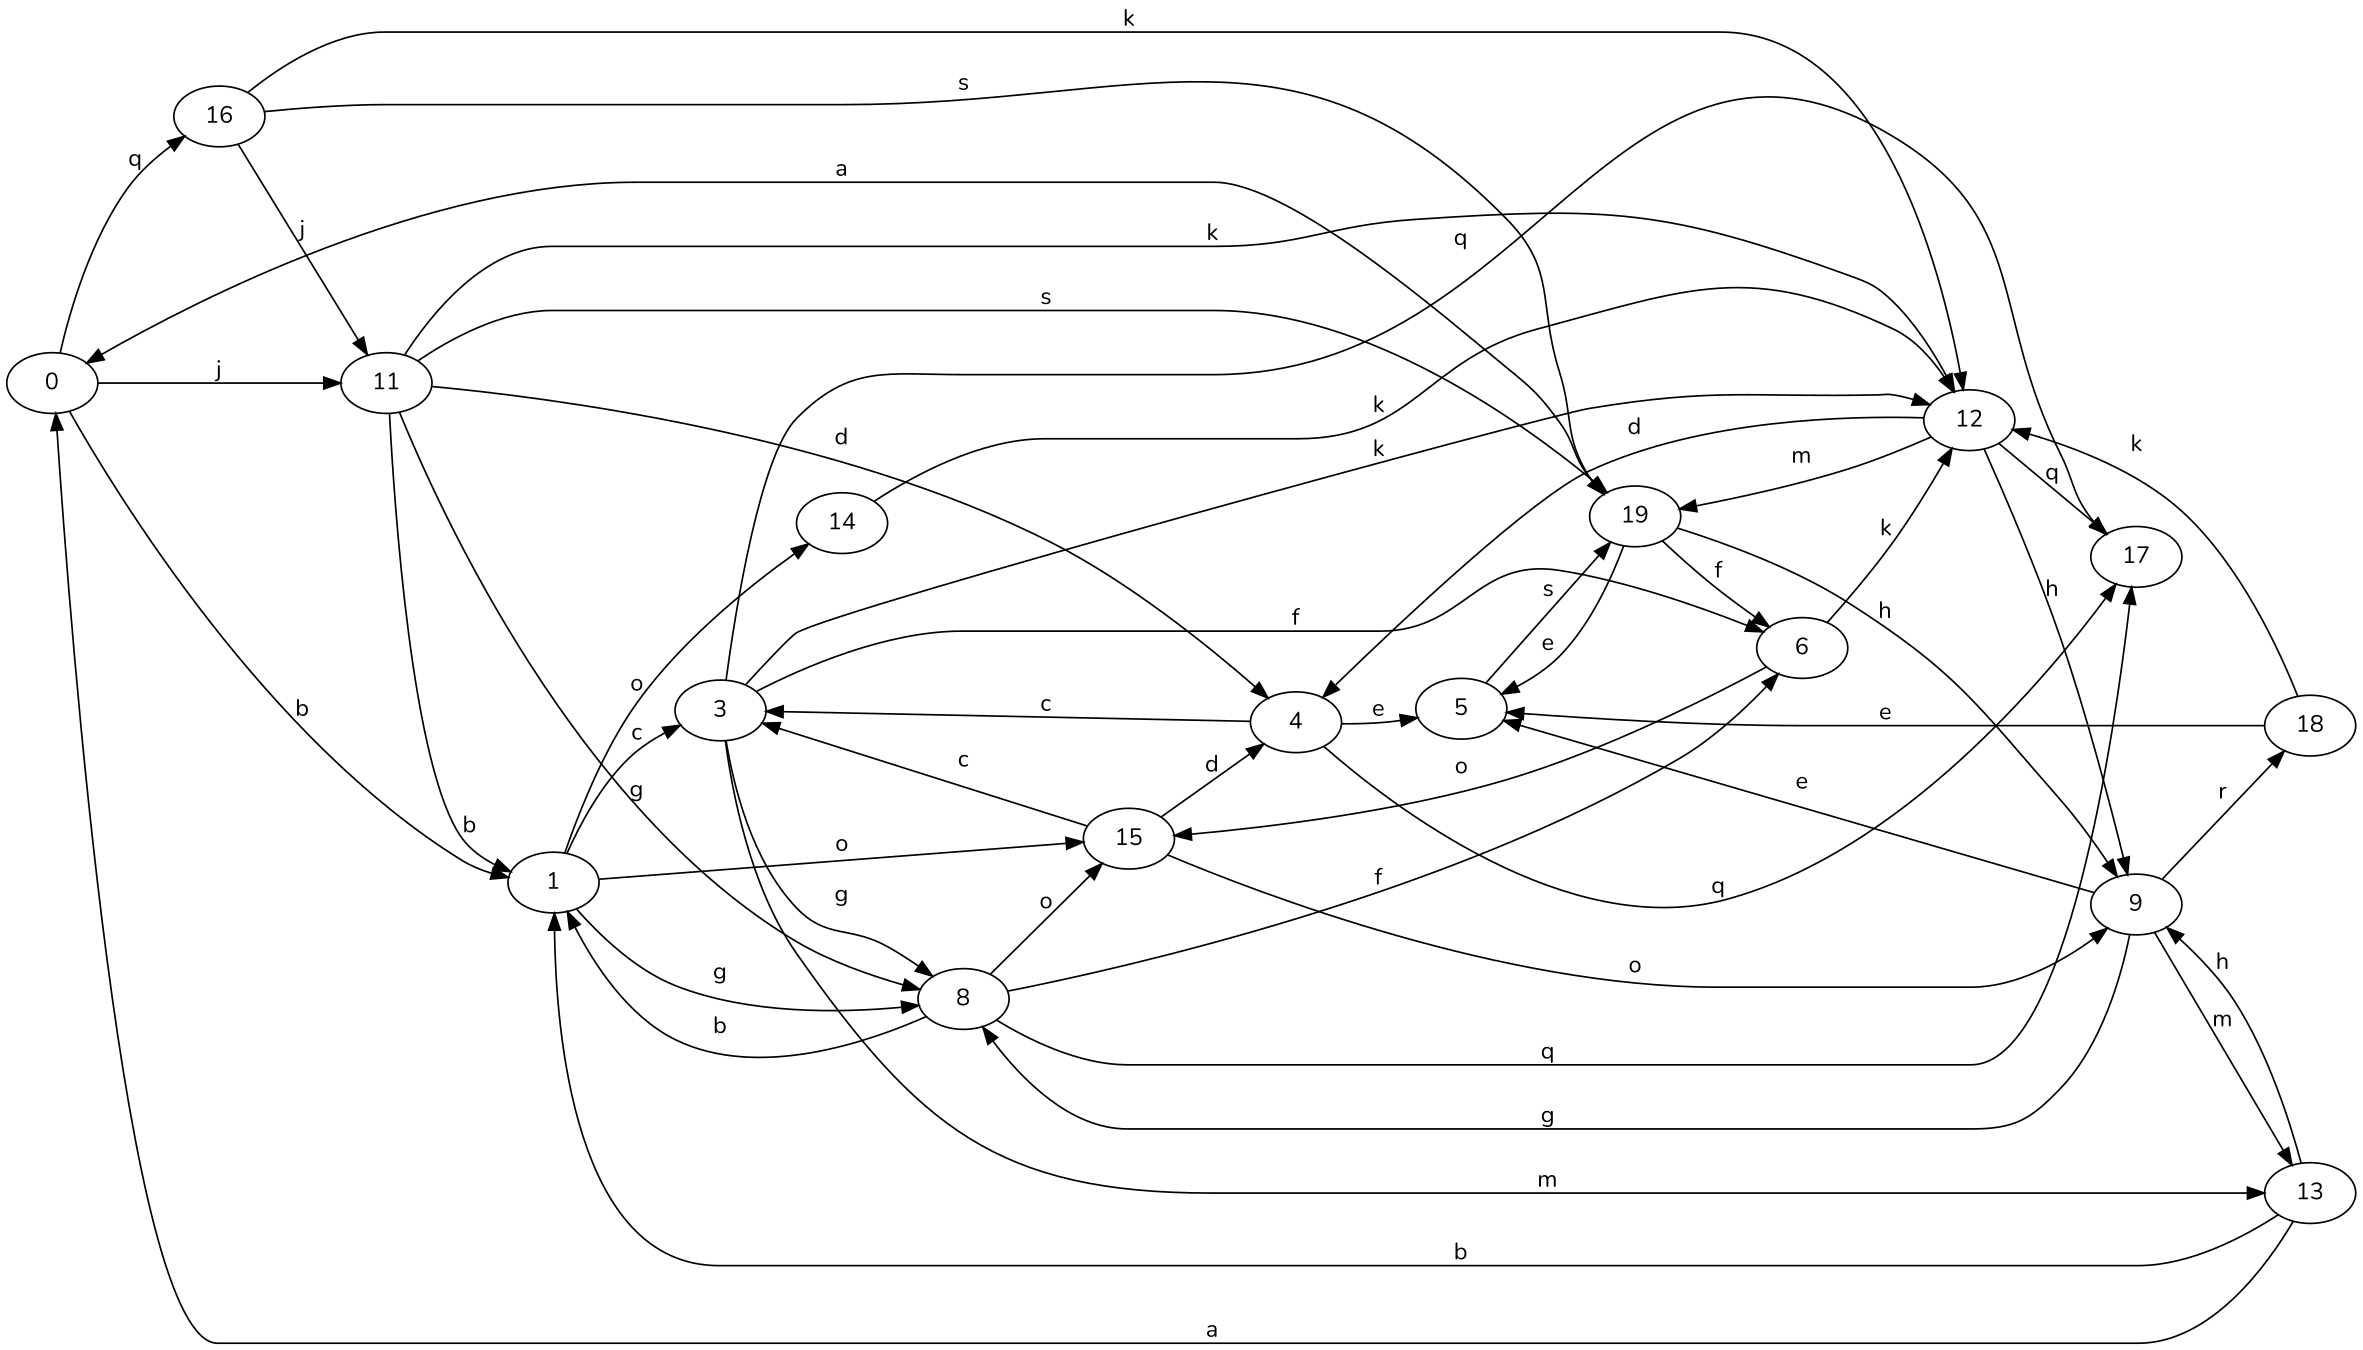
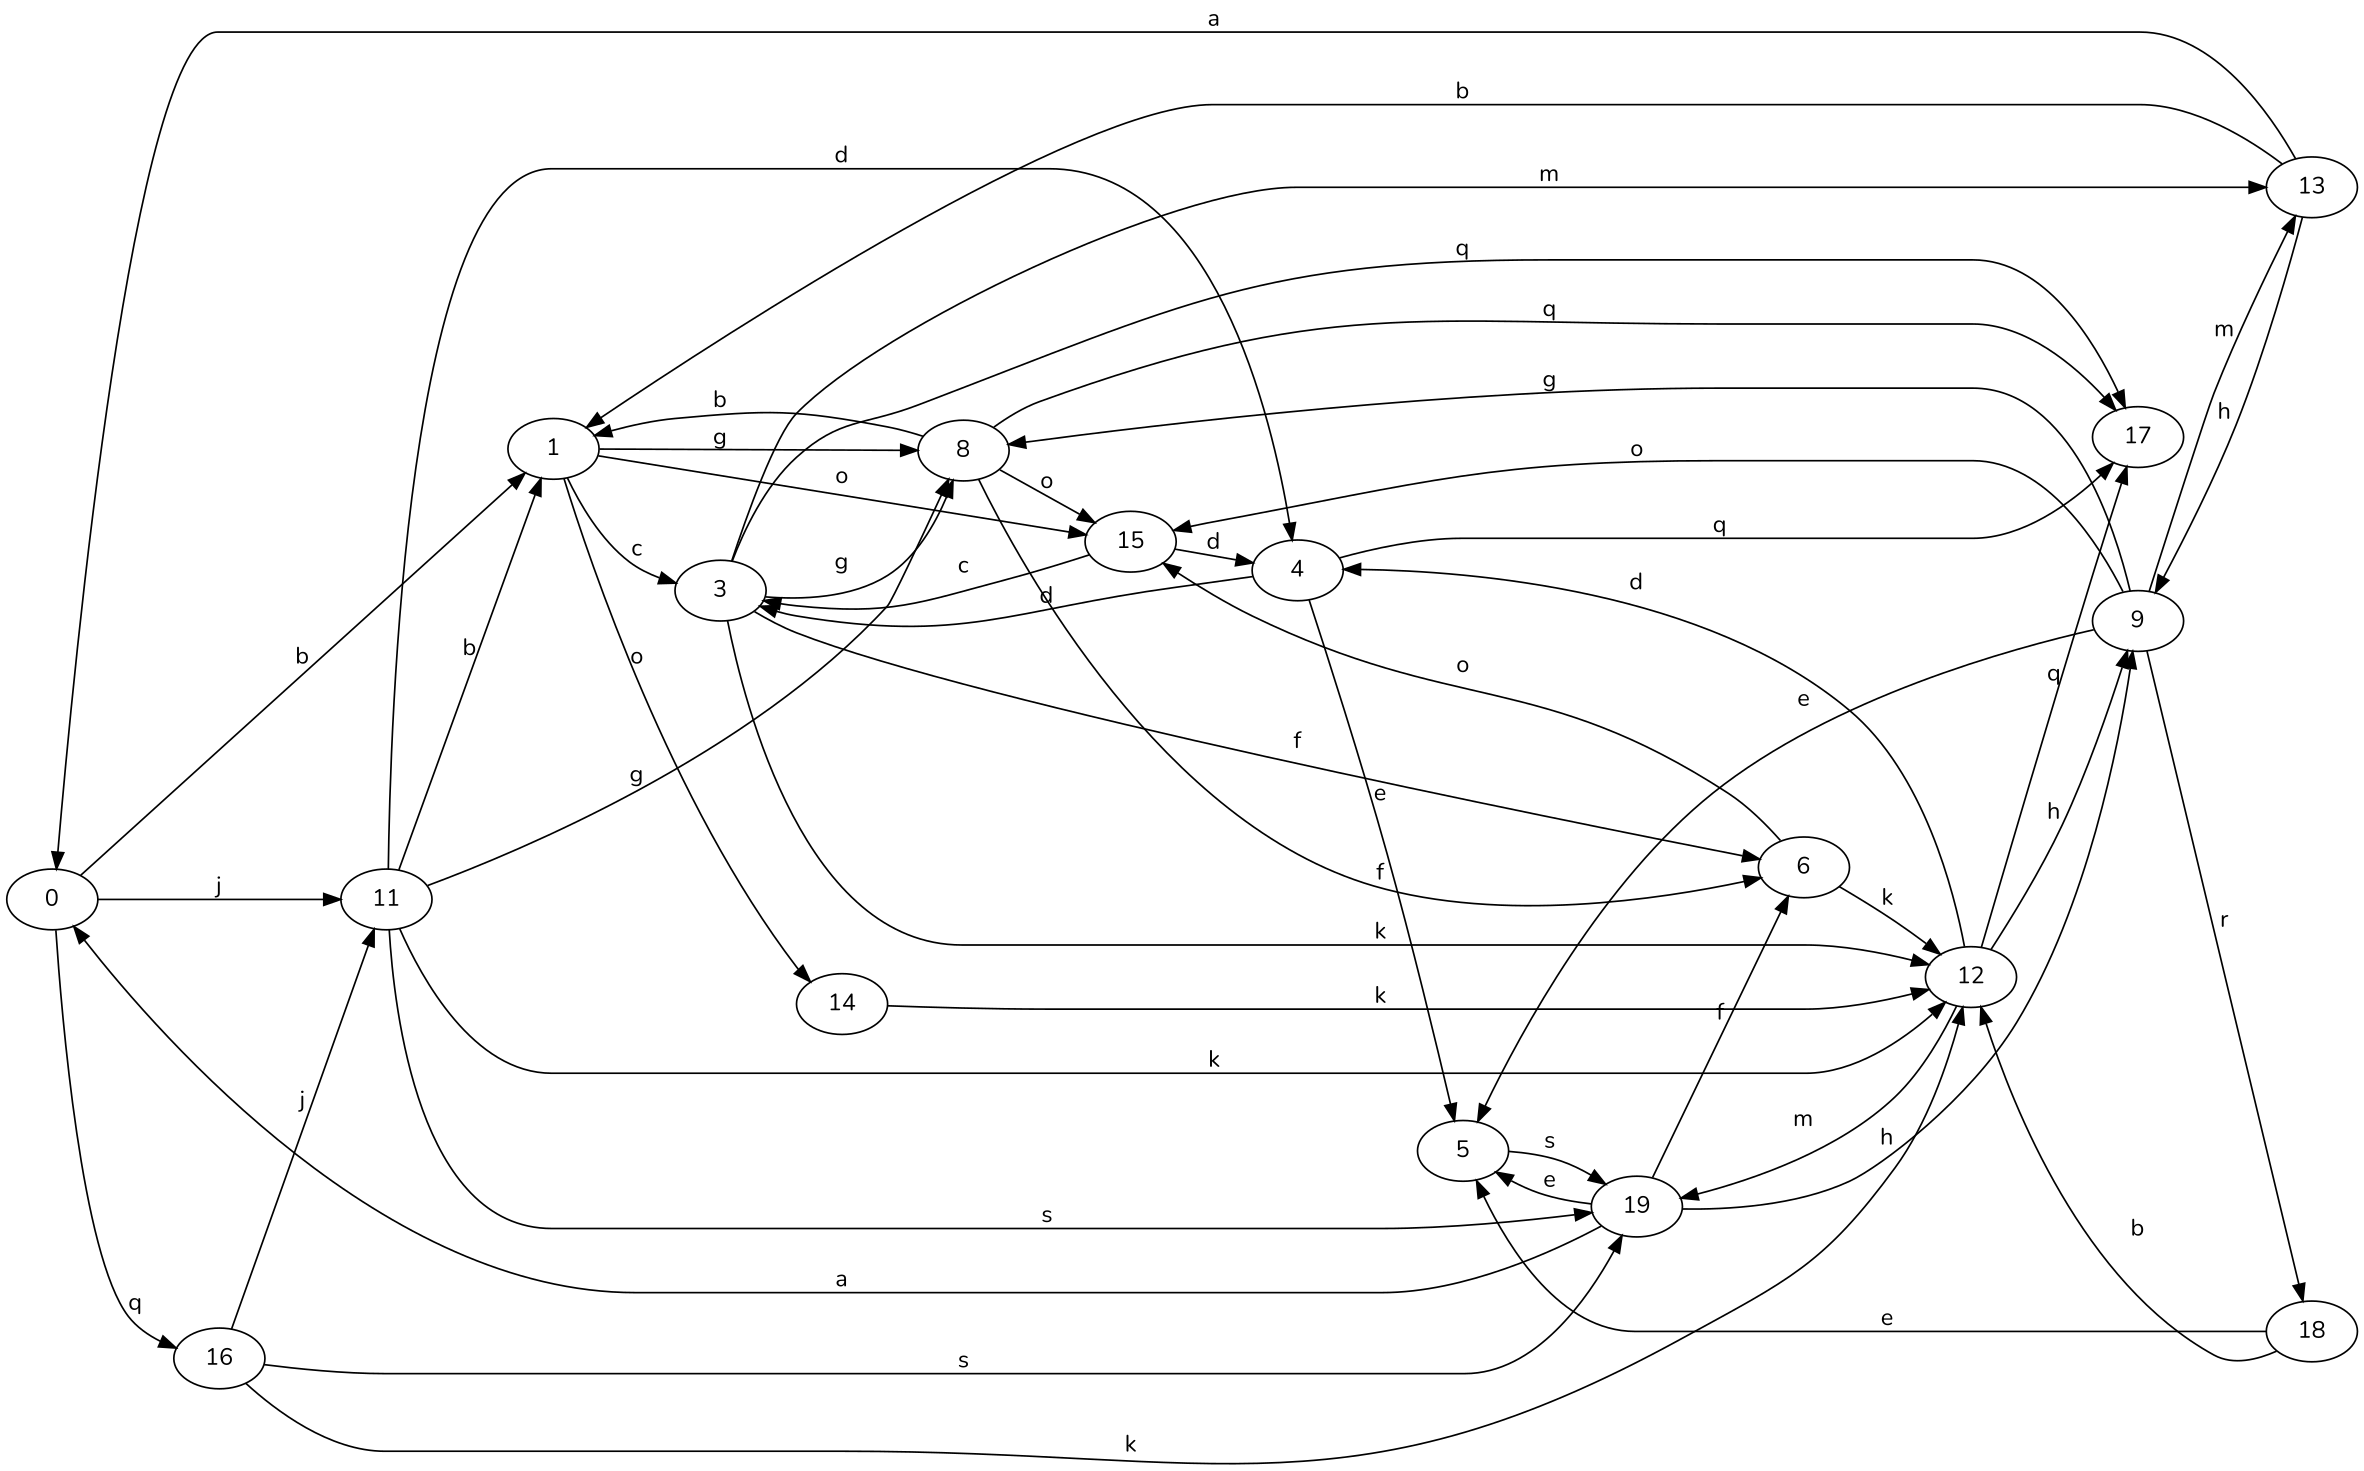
edge "18" -> "12": label "k" -> "b"
edge "4" -> "3": label "c" -> "d"
edge "15" -> "9": reversed
